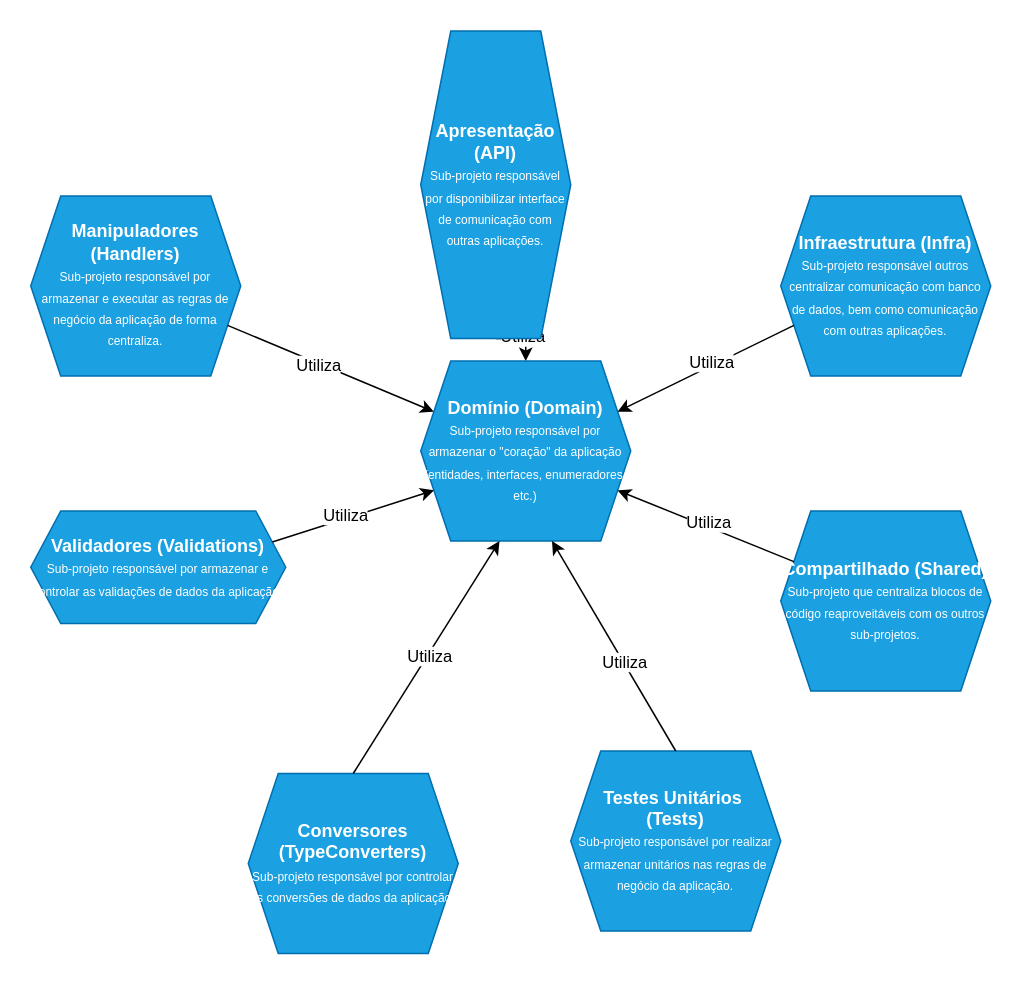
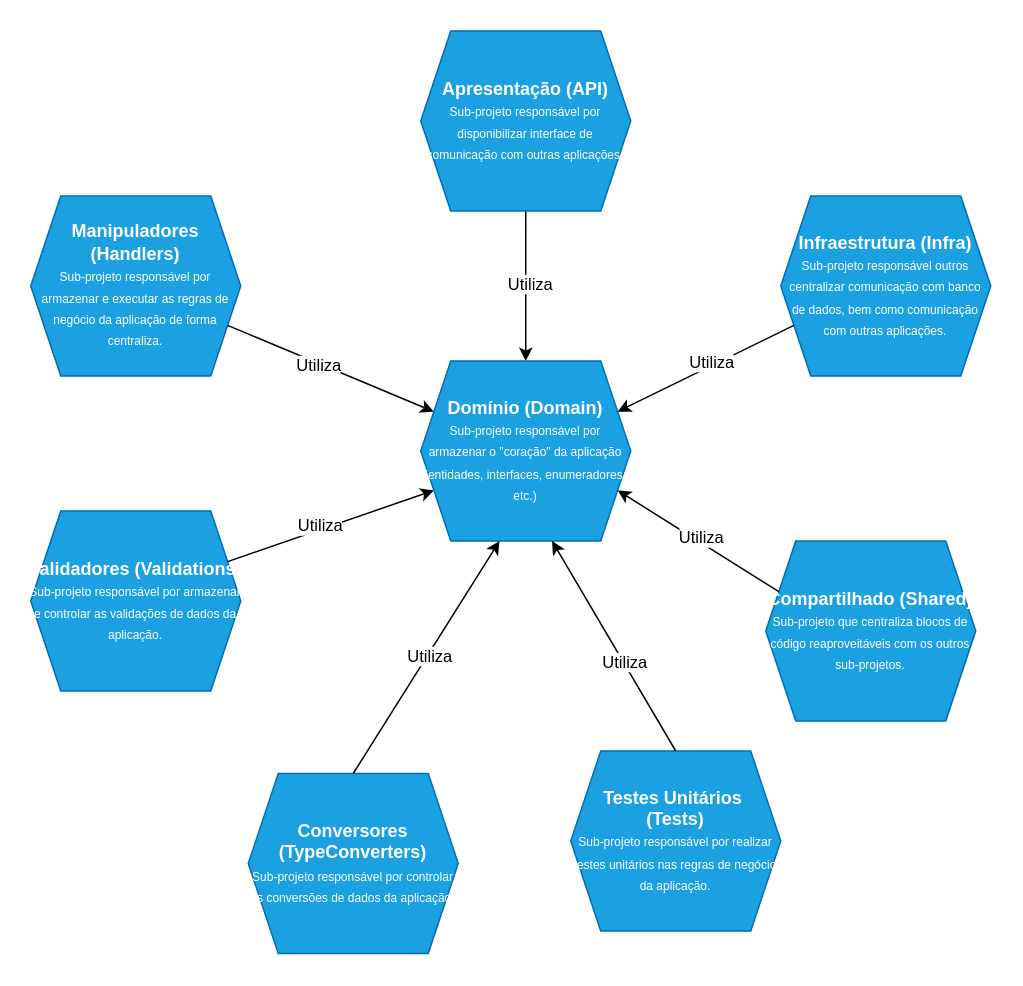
node "Apresentação (API) Sub-projeto responsável por disponibilizar interface de comunicação com outras aplicações.": size 150x308 -> 210x180
node "Validadores (Validations) Sub-projeto responsável por armazenar e controlar as validações de dados da aplicação.": size 255x113 -> 210x180
node "Compartilhado (Shared) Sub-projeto que centraliza blocos de código reaproveitáveis com os outros sub-projetos.": moved (886, 601) -> (871, 631)
node "Testes Unitários (Tests) Sub-projeto responsável por realizar armazenar unitários nas regras de negócio da aplicação.": label "Testes Unitários (Tests) Sub-projeto responsável por realizar armazenar unitários nas regras de negócio da aplicação." -> "Testes Unitários (Tests) Sub-projeto responsável por realizar testes unitários nas regras de negócio da aplicação."
